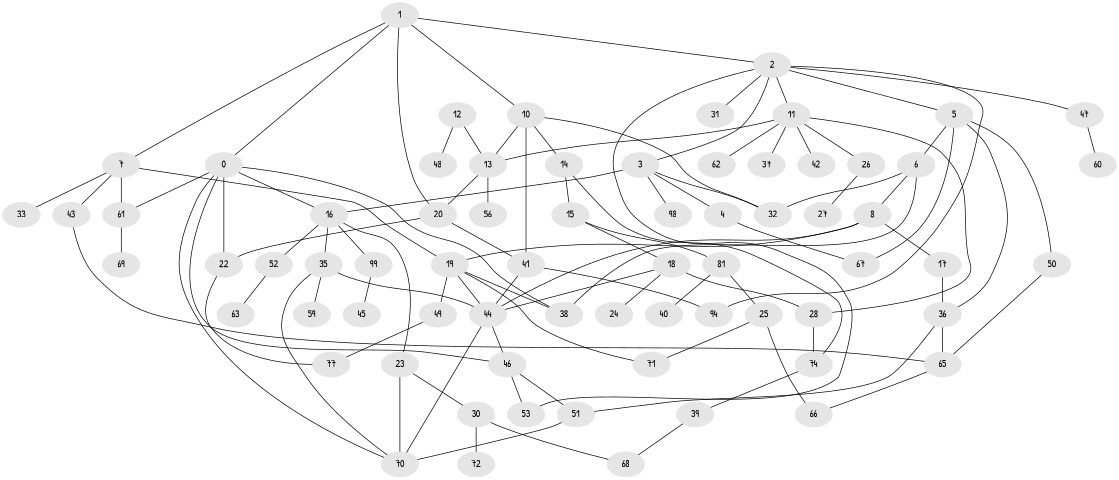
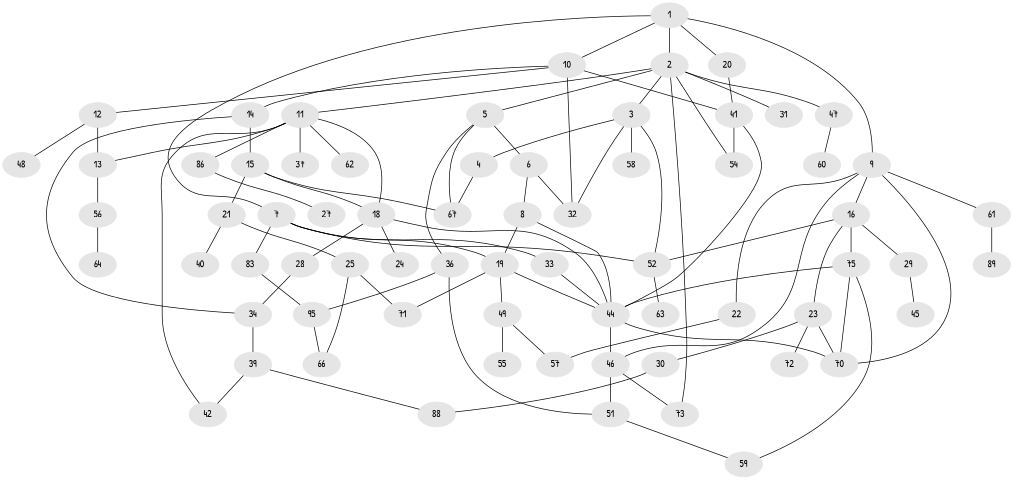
edge "10" -- "13": now "10" -- "12"
node "0": label "0" -> "9"
node "26": label "26" -> "86"
edge "7" -- "61": now "7" -- "52"
edge "13" -- "20": removed
edge "3" -- "16": now "3" -- "52"
edge "15" -- "67": added
edge "11" -- "28": now "11" -- "18"
node "43": label "43" -> "83"
node "98": label "98" -> "58"
edge "20" -- "22": removed
node "64": added
node "69": label "69" -> "89"
node "35": label "35" -> "75"
node "99": label "99" -> "29"
node "81": label "81" -> "21"
node "17": removed
node "50": removed
edge "33" -- "44": added
node "38": removed
node "94": label "94" -> "54"
node "77": label "77" -> "57"
node "55": added
node "74": label "74" -> "34"
node "65": label "65" -> "95"
edge "39" -- "42": added
node "53": label "53" -> "73"
edge "30" -- "72": now "23" -- "72"
edge "51" -- "70": now "51" -- "59"
node "68": label "68" -> "88"
